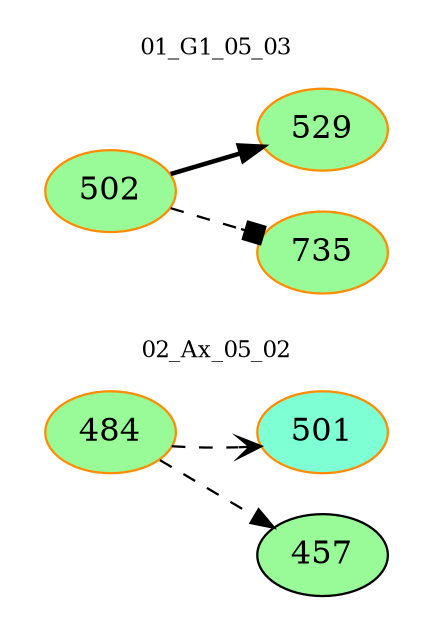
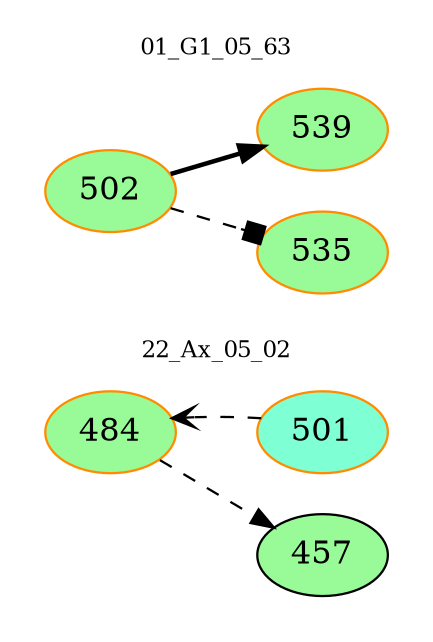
cluster "01_G1_05_03": label "01_G1_05_03" -> "01_G1_05_63"
node "529": label "529" -> "539"
node "735": label "735" -> "535"
cluster "02_Ax_05_02": label "02_Ax_05_02" -> "22_Ax_05_02"
edge "484" -> "501": reversed
